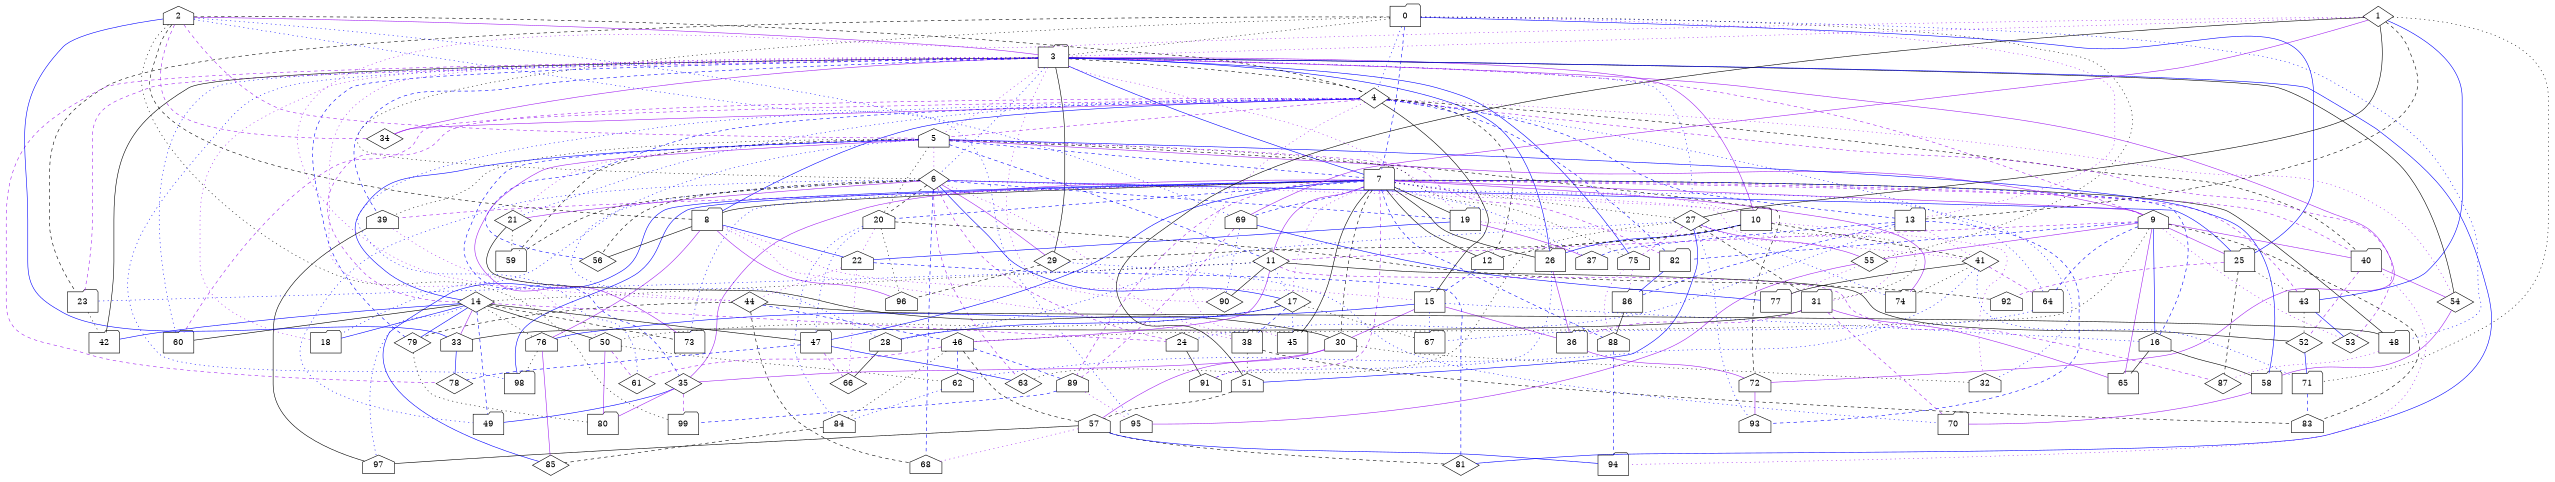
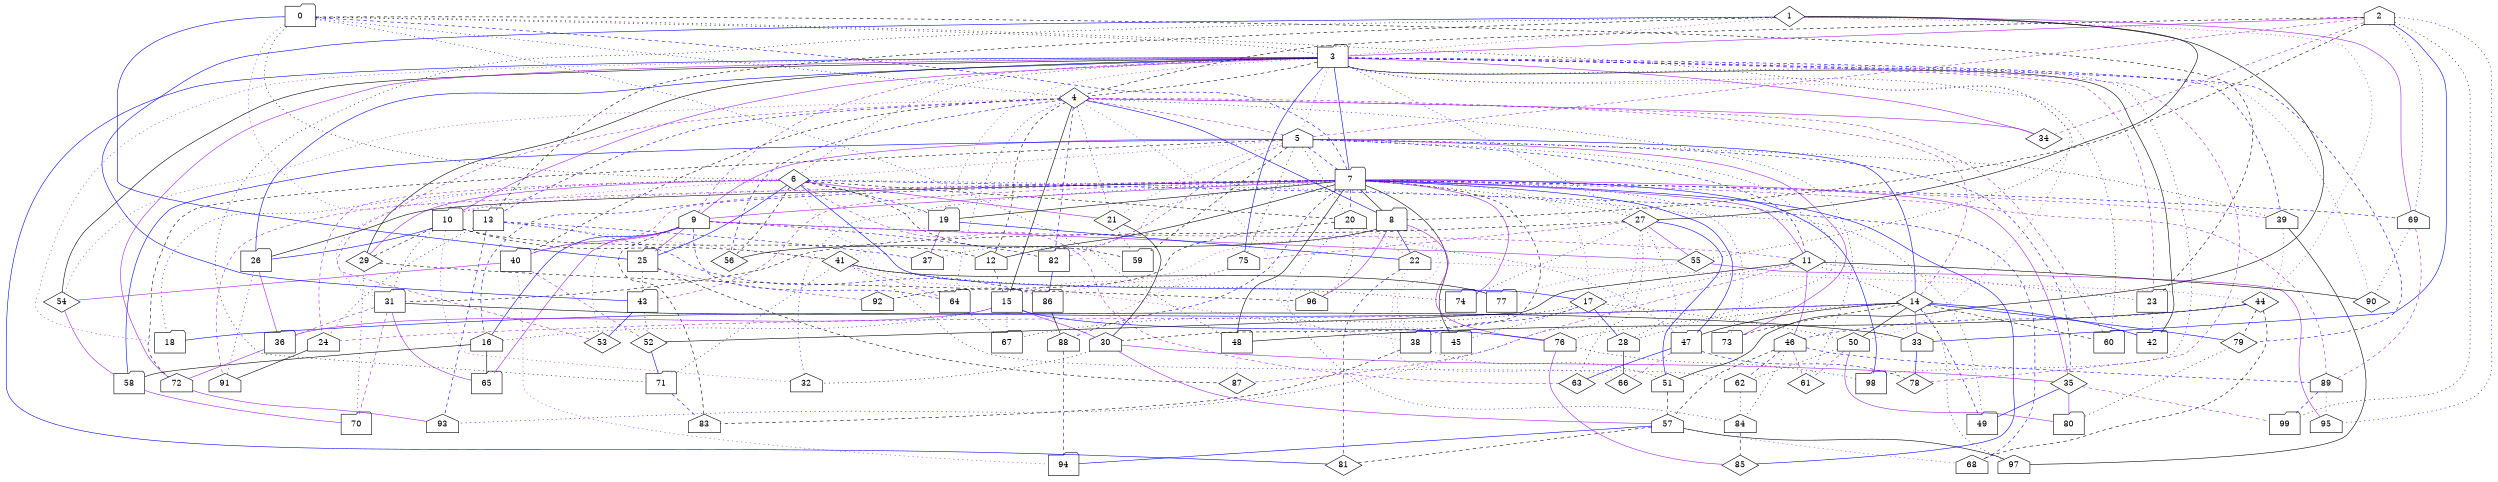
edge "69" -- "77": removed
edge "14" -- "60": style solid -> dashed
edge "9" -- "46": removed
